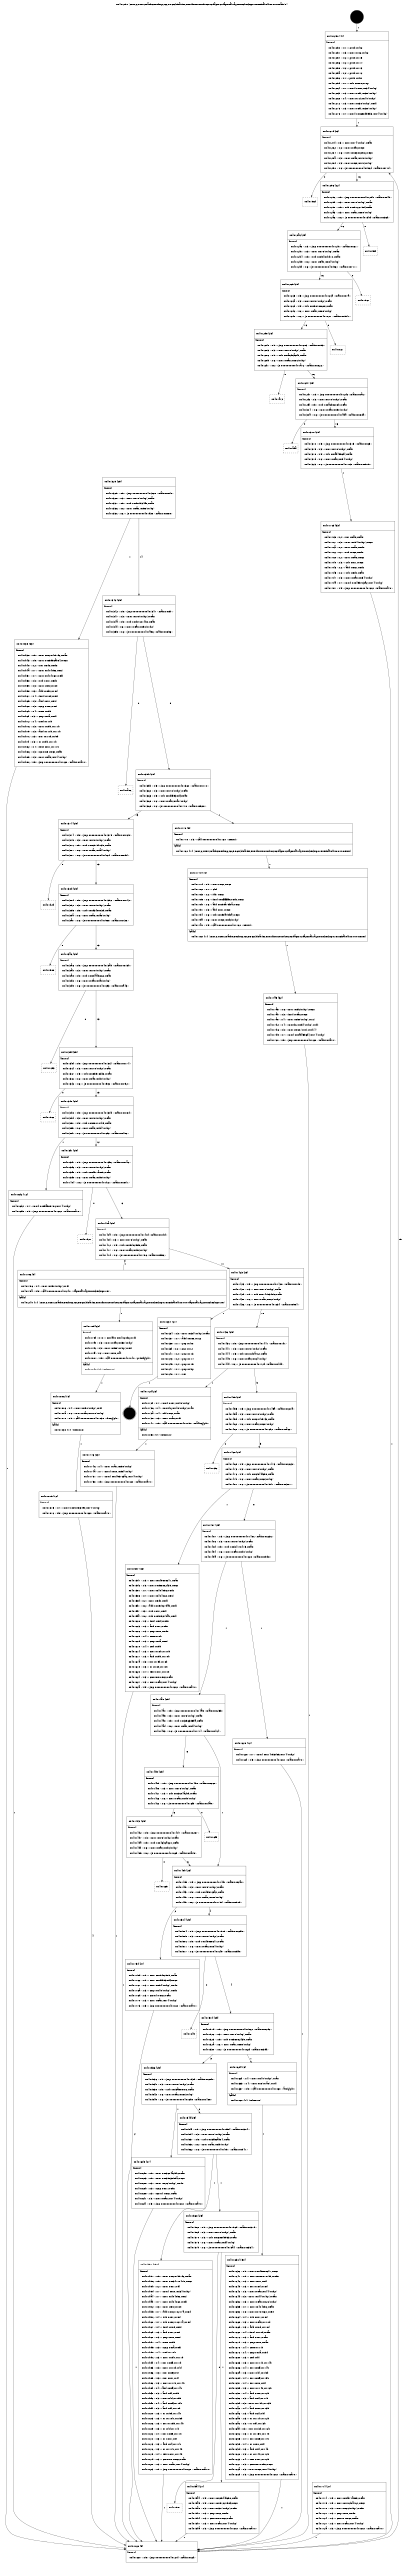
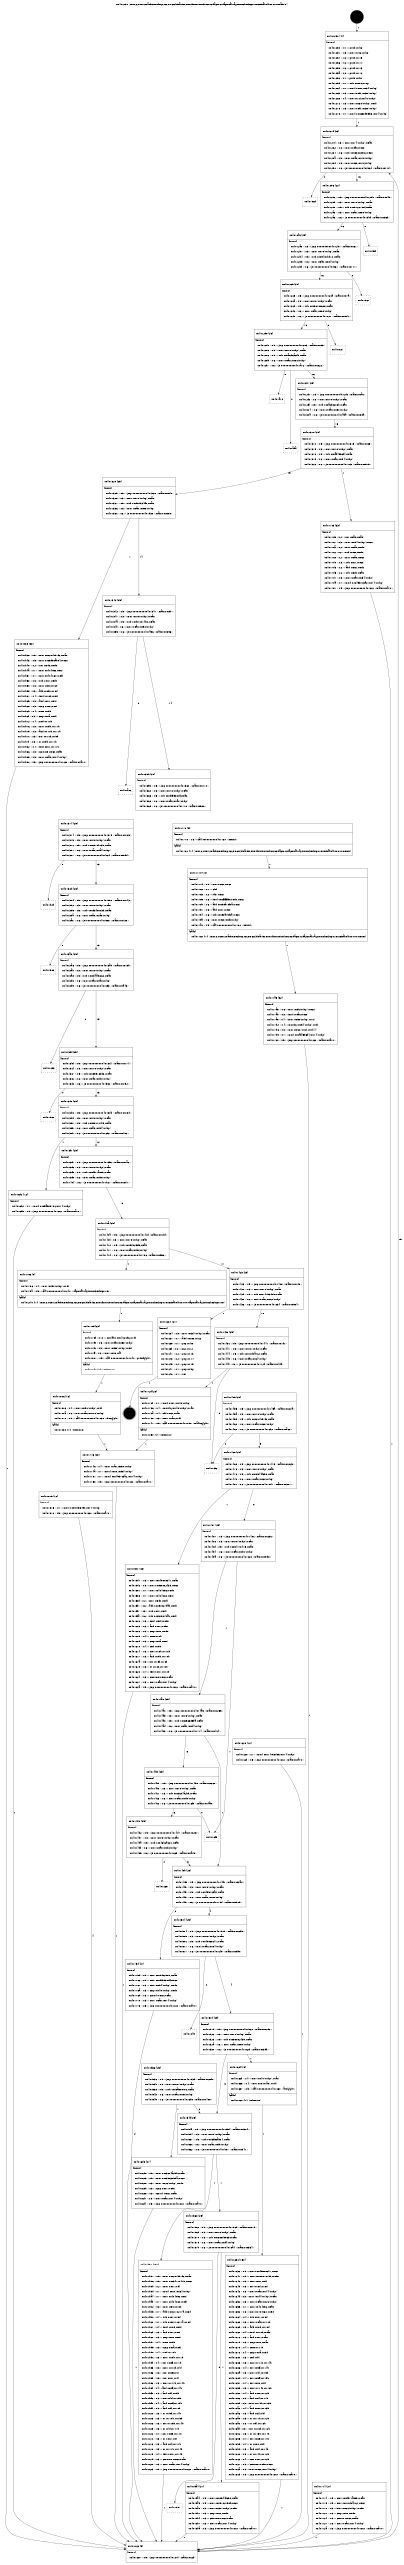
edge "0x4012f7 [25]" -> "0x401ada": now "0x4012de [25]" -> "0x401ada"
edge "0x401310 [25]" -> "0x401329 [25]": added, label "15"
edge "0x401342 [25]" -> "0x40135b [25]": label " 8" -> " 14"
edge "0x40135b [25]" -> "0x401374 [25]": removed, label "13"
edge "0x40135b [25]" -> "0x401778 [5]": removed, label "1"
node "0x401b21": removed
edge "0x4017e6 [9]" -> "0x40140a [25]": reversed
edge "0x40143c [25]" -> "0x401455 [25]": now "0x40143c [25]" -> "0x401cb2"
edge "0x401806 [15]" -> "0x401815 [12]": now "0x401806 [15]" -> "0x401746 [23]"
edge "0x401487 [25]" -> "0x401c28 [12]": now "0x401487 [25]" -> "0x4016f9"
edge "0x40151d [25]" -> "0x401536 [25]": now "0x40151d [25]" -> "0x40154f [25]"
